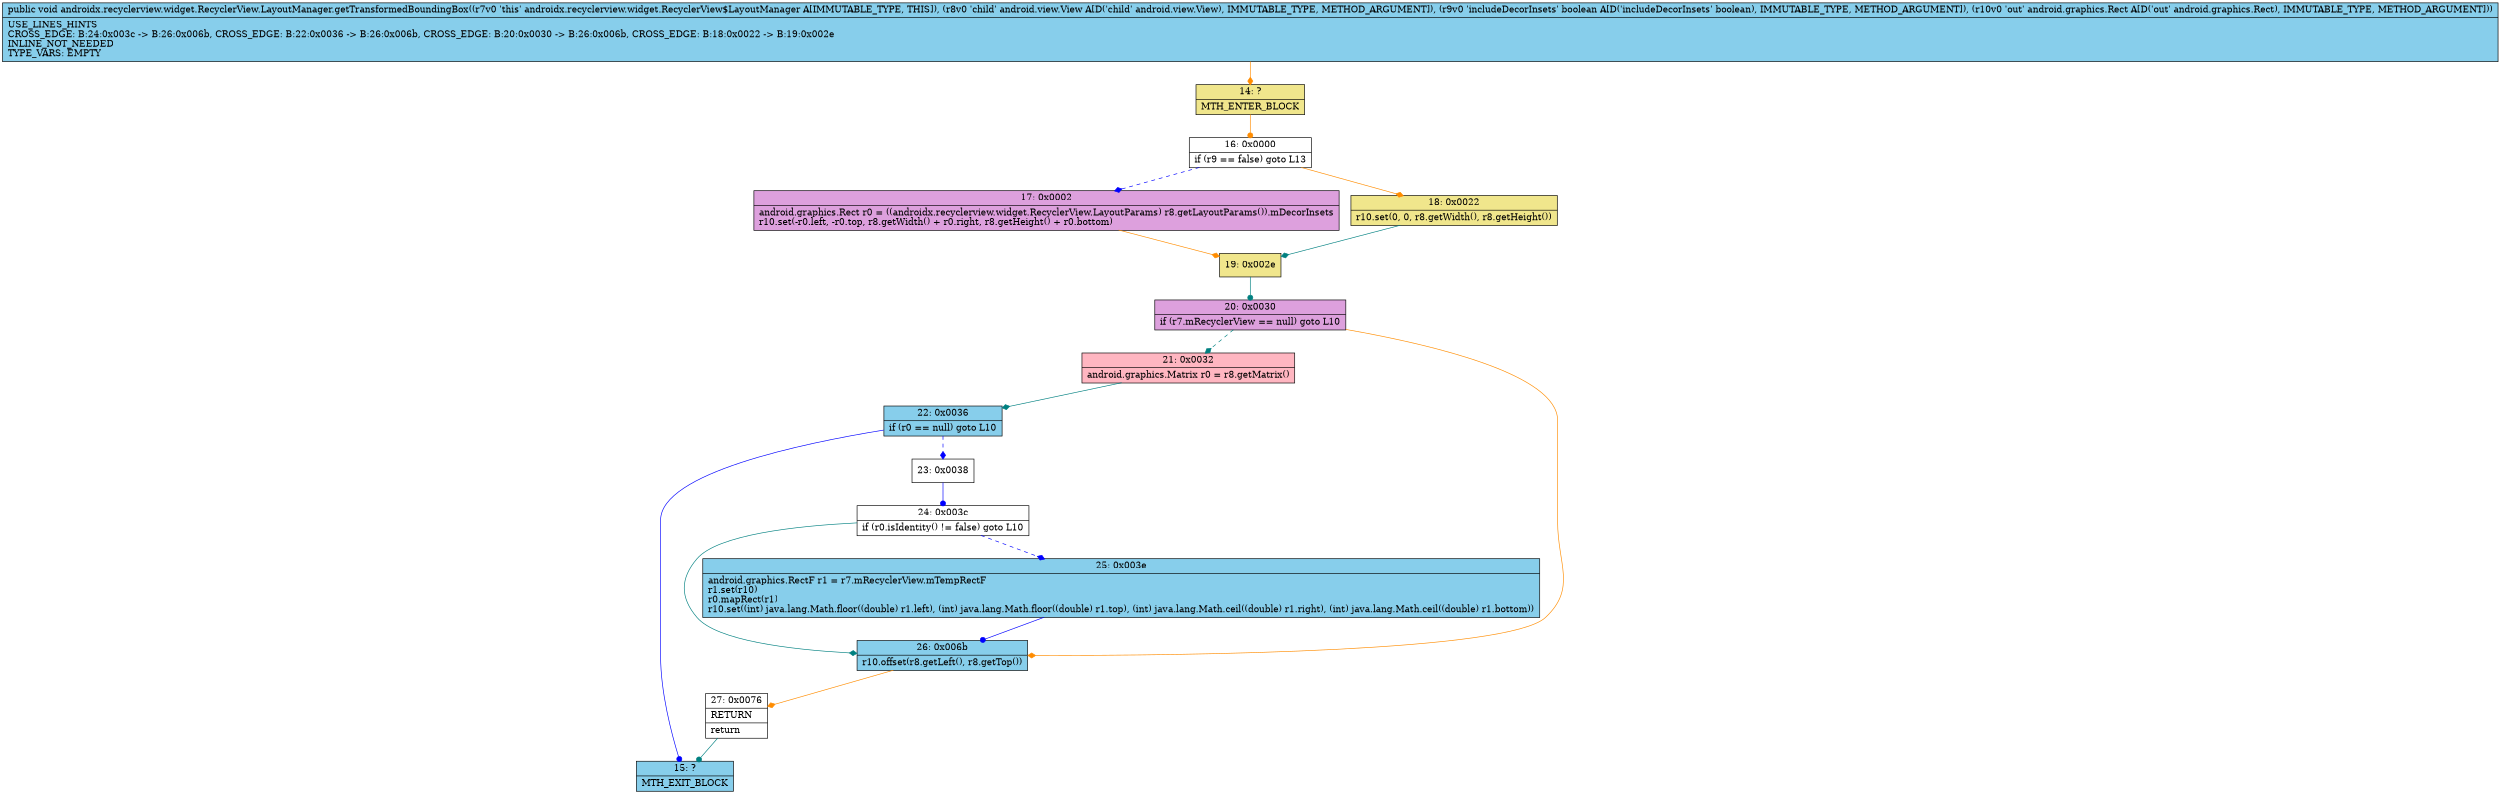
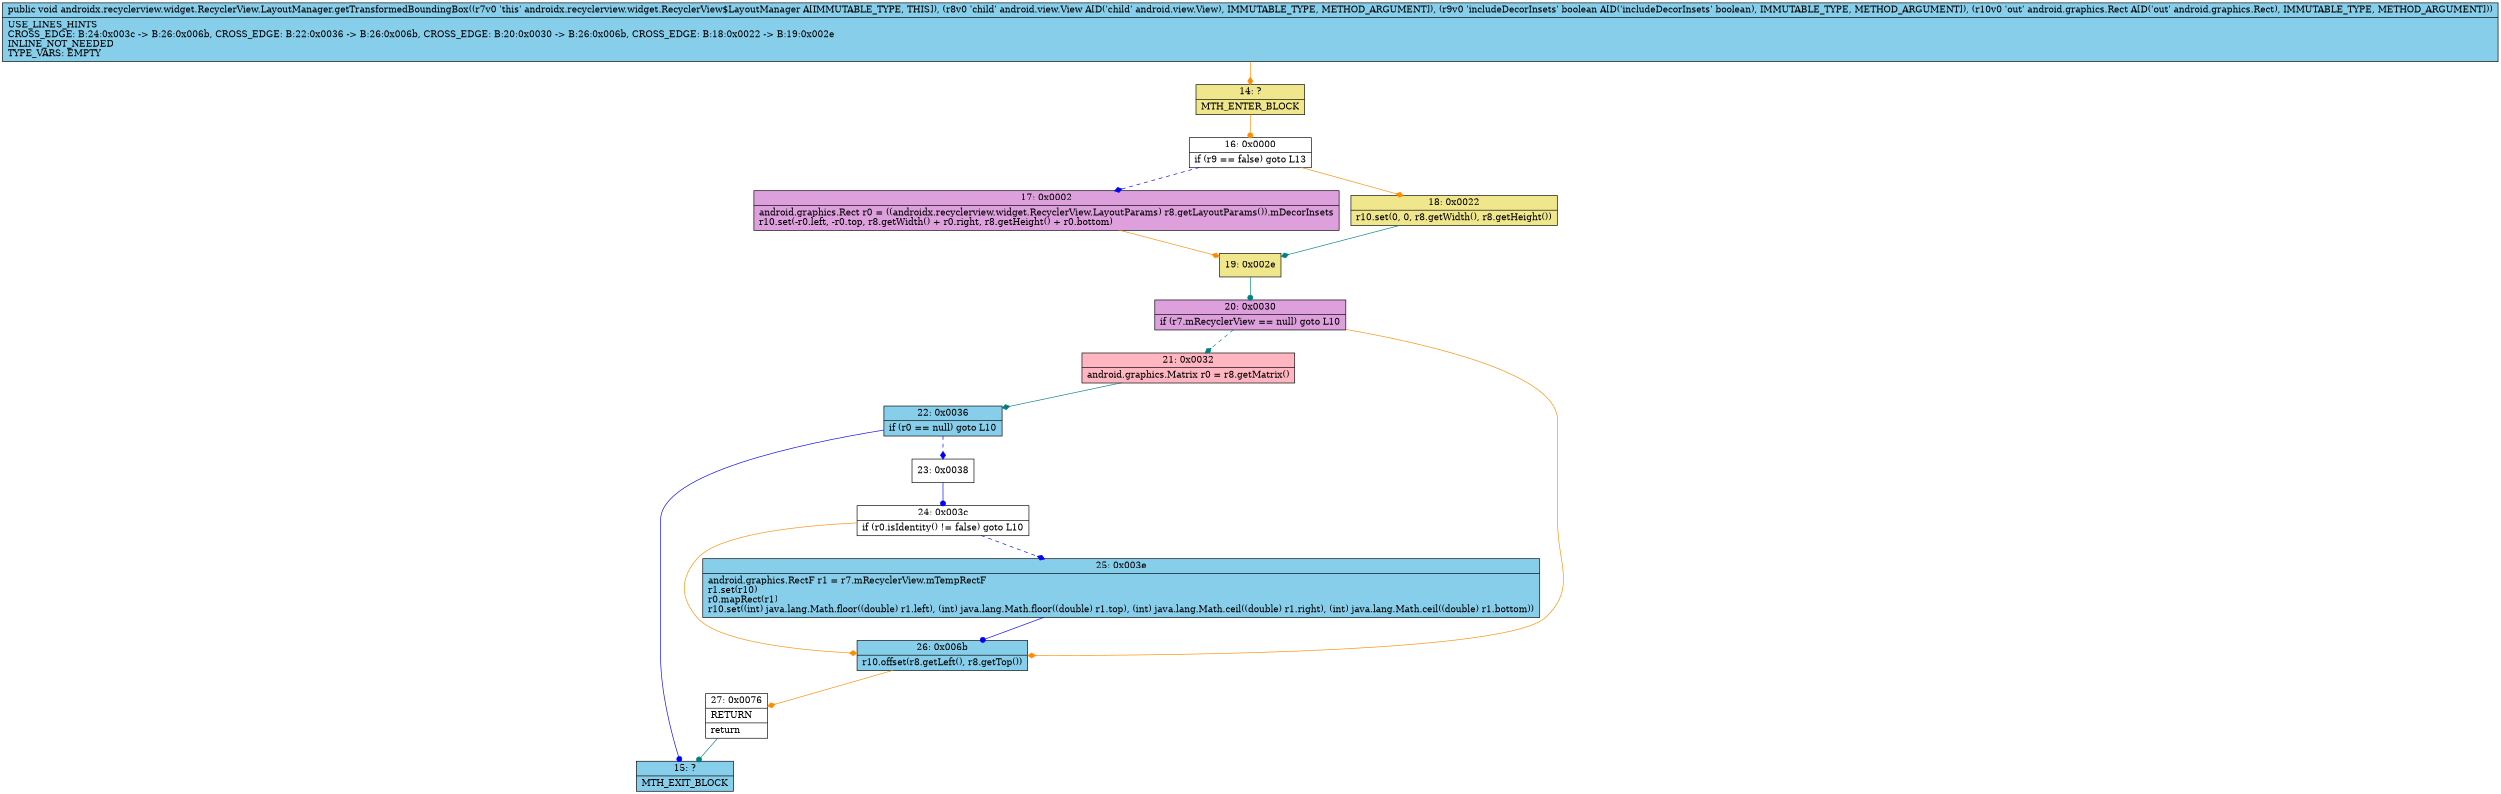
edge "24: 0x003c" -> "26: 0x006b": color teal -> darkorange
